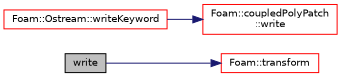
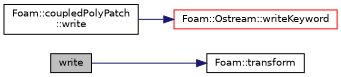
edge "Foam::Ostream::writeKeyword" -> "Foam::coupledPolyPatch ::write": reversed
node "Foam::coupledPolyPatch ::write": color red -> black
node "Foam::transform": color red -> black
